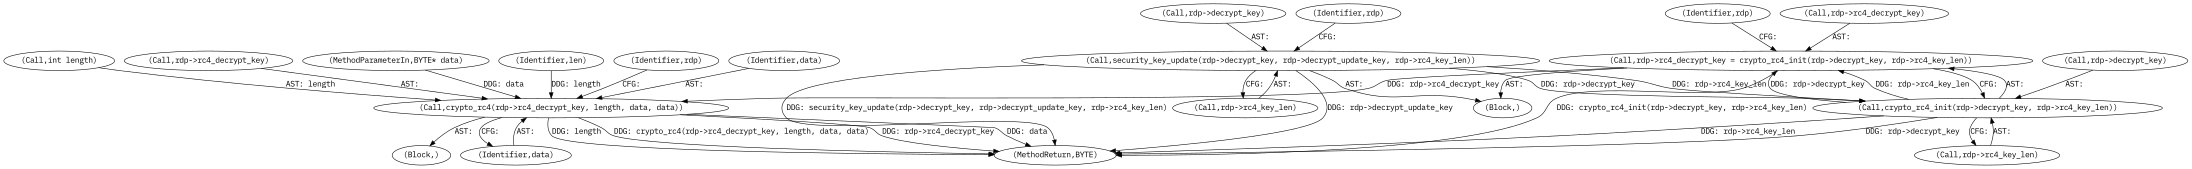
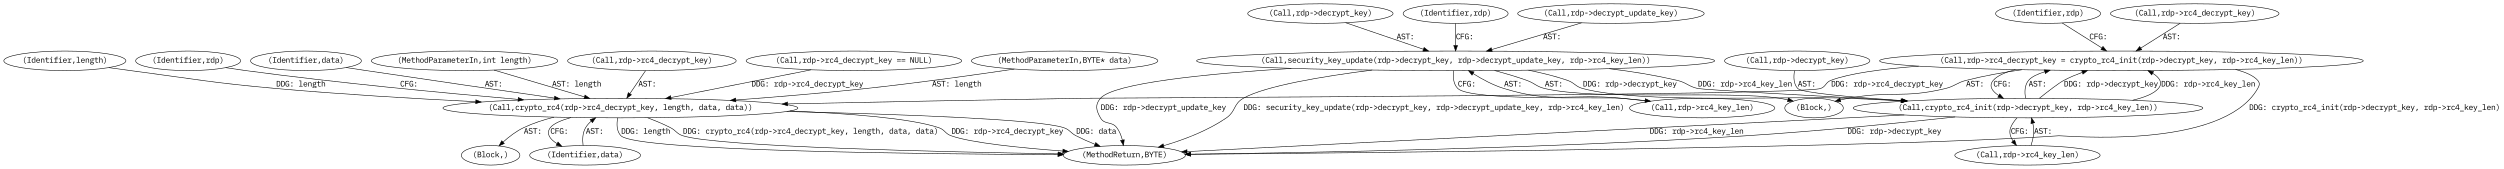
node "(Call,rdp->decrypt_update_key)": added
node "(Call,int length)": label "(Call,int length)" -> "(MethodParameterIn,int length)"
node "(Identifier,len)": label "(Identifier,len)" -> "(Identifier,length)"
node "(Call,rdp->rc4_decrypt_key == NULL)": added
edge "(MethodParameterIn,BYTE* data)" -> "(Call,crypto_rc4(rdp->rc4_decrypt_key, length, data, data))": label "DDG: data" -> "AST: length"
